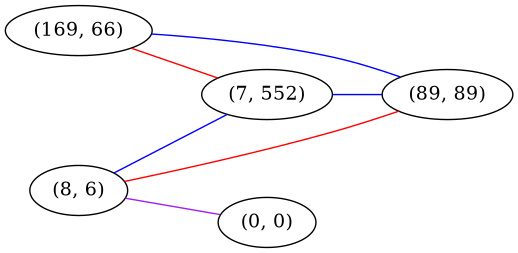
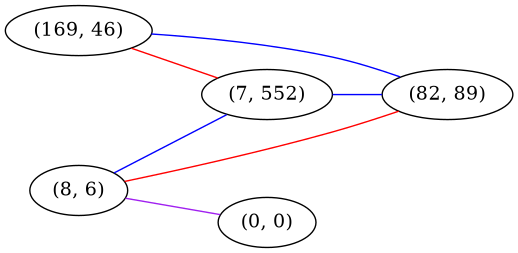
node "(169, 66)": label "(169, 66)" -> "(169, 46)"
node "(89, 89)": label "(89, 89)" -> "(82, 89)"
